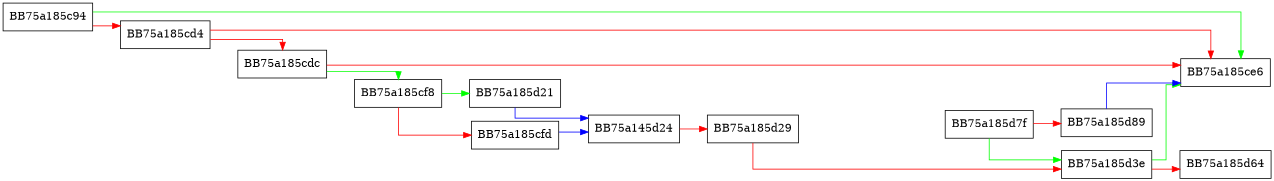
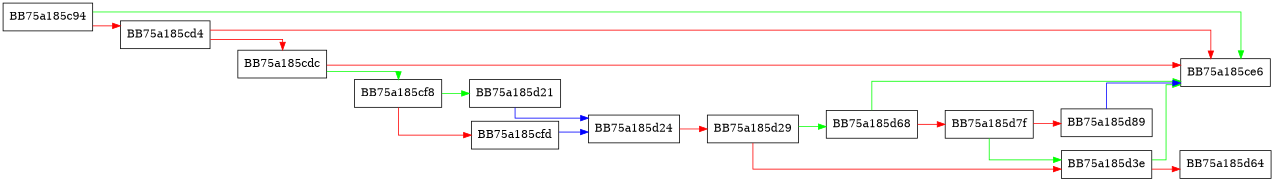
node "BB75a185d68": added
node "BB75a145d24": label "BB75a145d24" -> "BB75a185d24"
